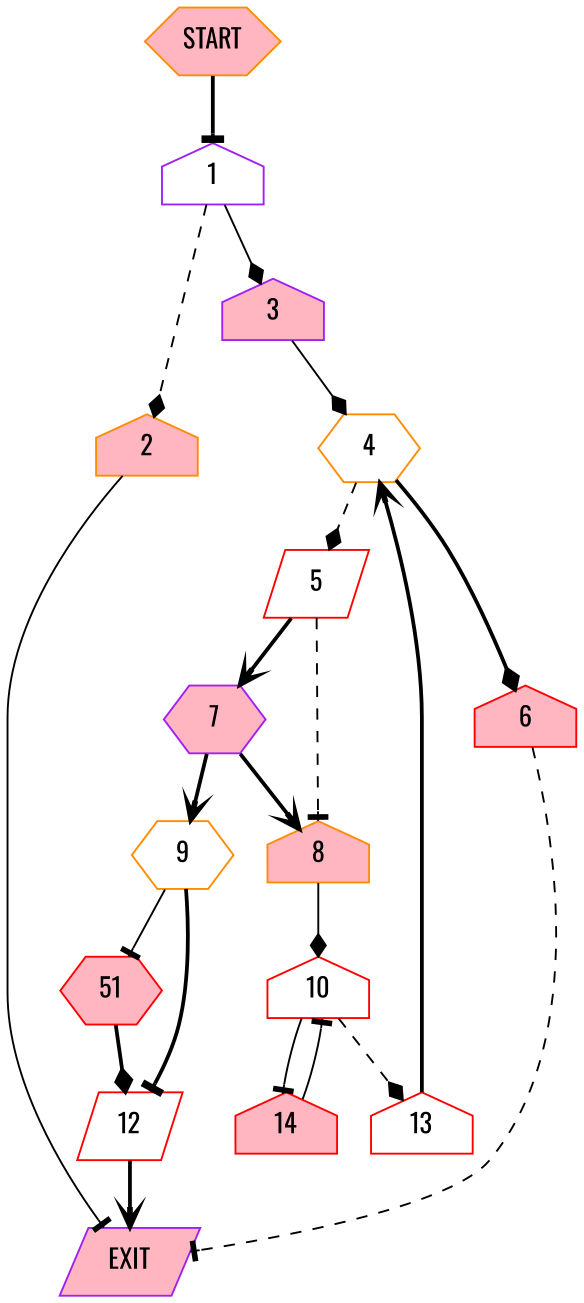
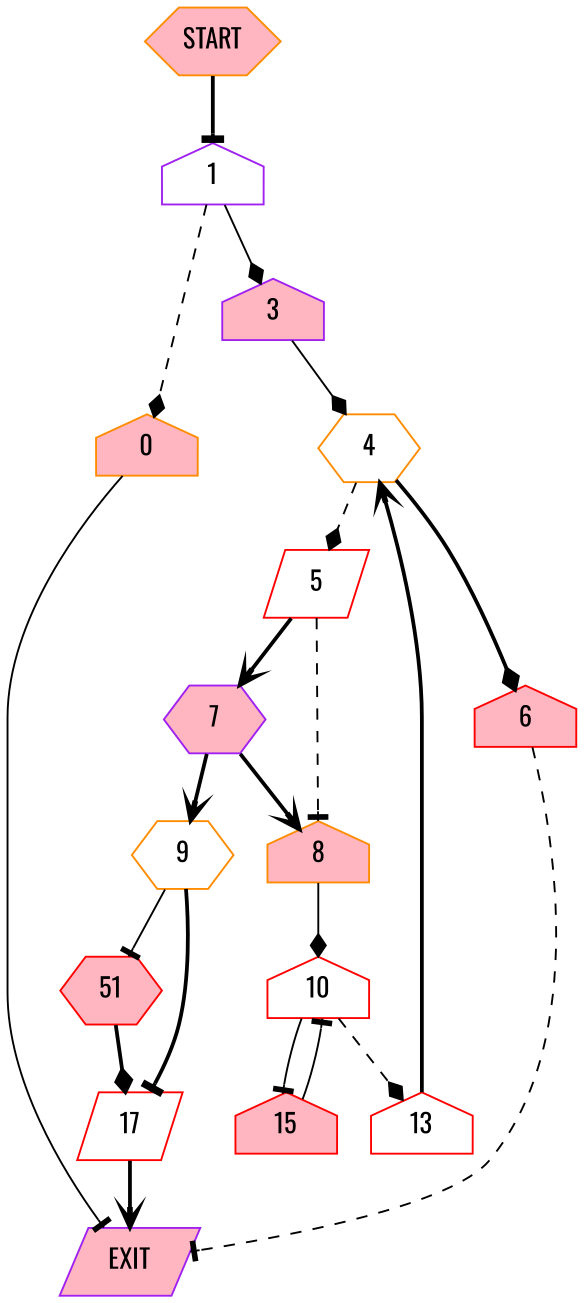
node "2": label "2" -> "0"
node "12": label "12" -> "17"
node "14": label "14" -> "15"
